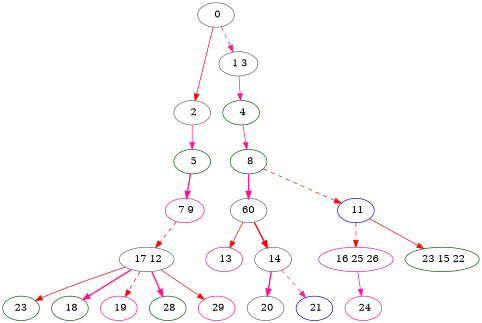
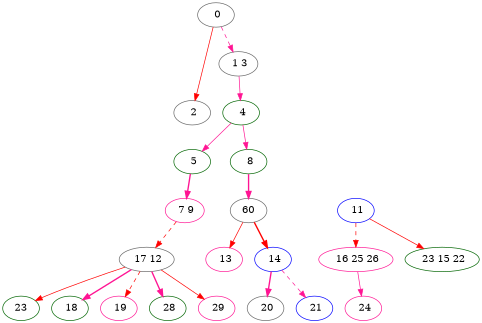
edge "2" -> "5": now "4" -> "5"
edge "8" -> "11": removed
node "14": color gray40 -> blue
